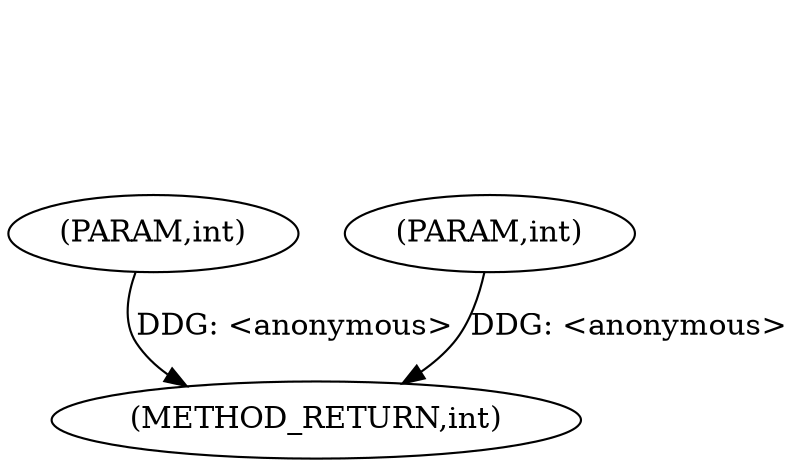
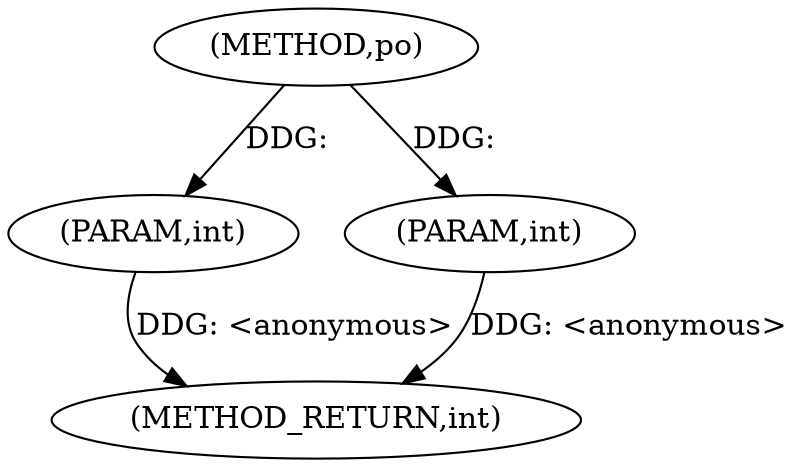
node "(METHOD,po)": added
